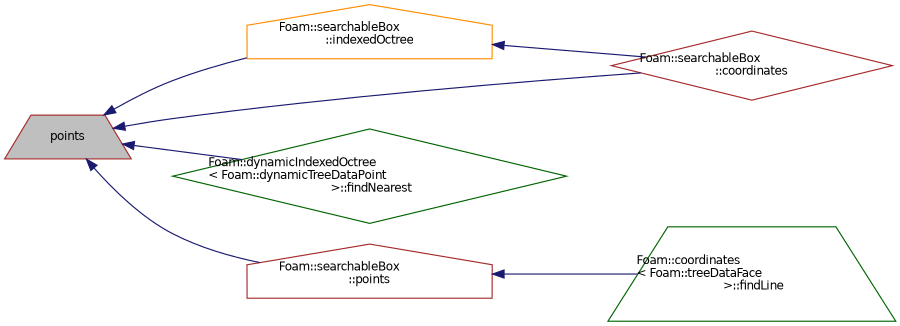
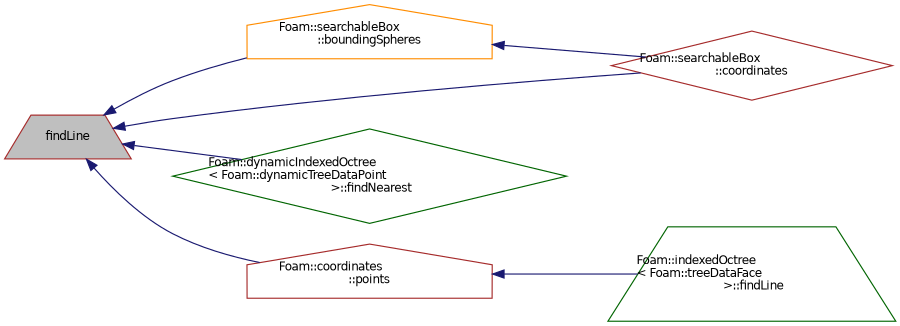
node "Foam::searchableBox ::indexedOctree": label "Foam::searchableBox ::indexedOctree" -> "Foam::searchableBox ::boundingSpheres"
node "points": label "points" -> "findLine"
node "Foam::searchableBox ::points": label "Foam::searchableBox ::points" -> "Foam::coordinates ::points"
node "Foam::coordinates < Foam::treeDataFace >::findLine": label "Foam::coordinates < Foam::treeDataFace >::findLine" -> "Foam::indexedOctree < Foam::treeDataFace >::findLine"
